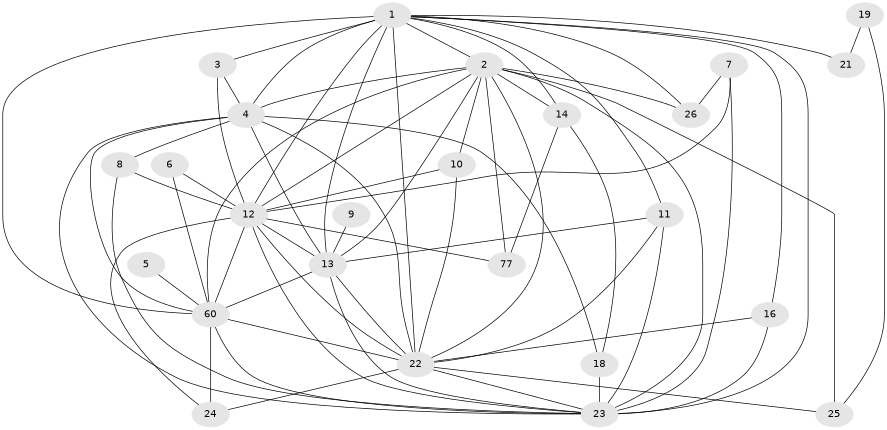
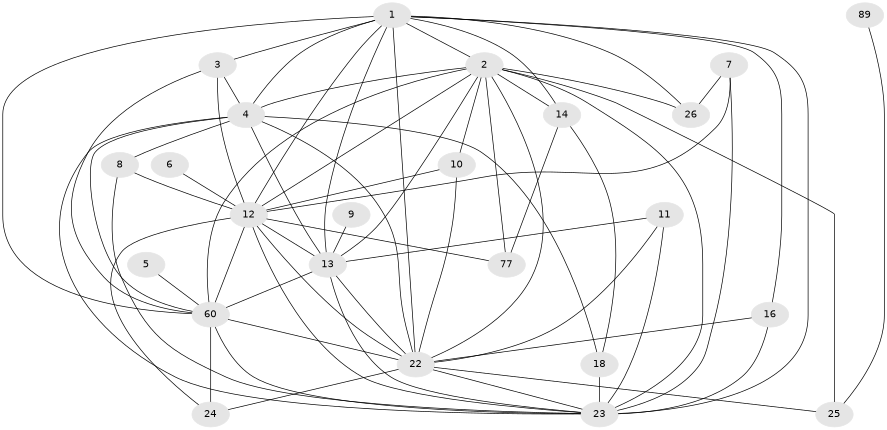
node "19": label "19" -> "89"
node "21": removed
edge "1" -- "11": removed
edge "6" -- "60": now "3" -- "60"
